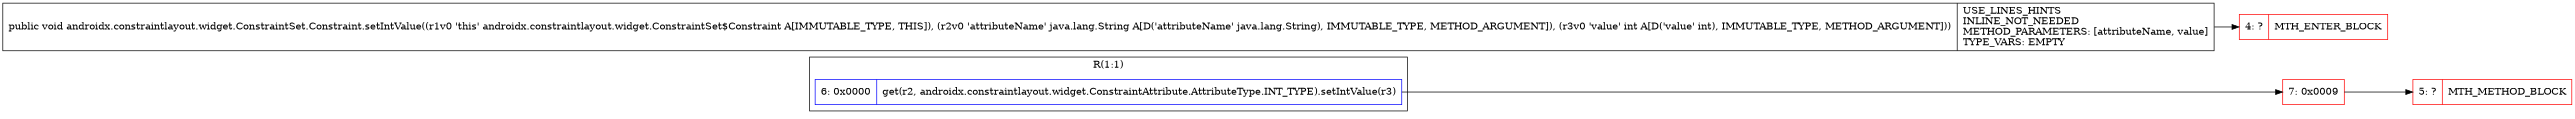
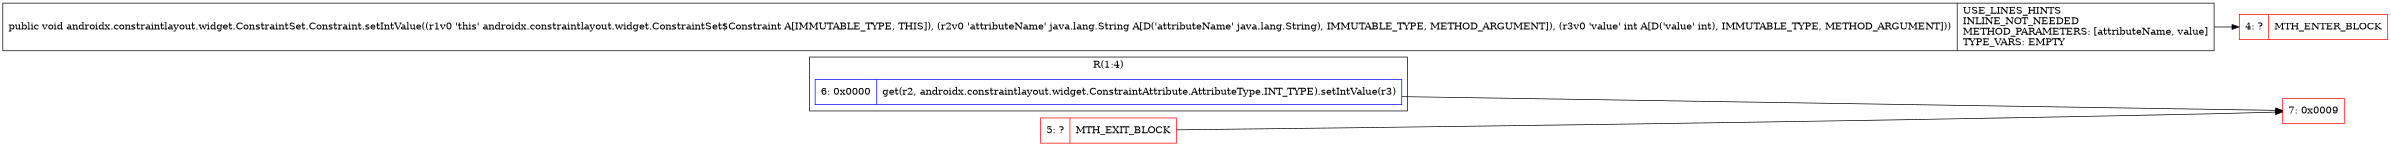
cluster "R(1:1)": label "R(1:1)" -> "R(1:4)"
edge "7: 0x0009" -> "5: ?": reversed
node "5: ?": text "MTH_METHOD_BLOCK" -> "MTH_EXIT_BLOCK"
